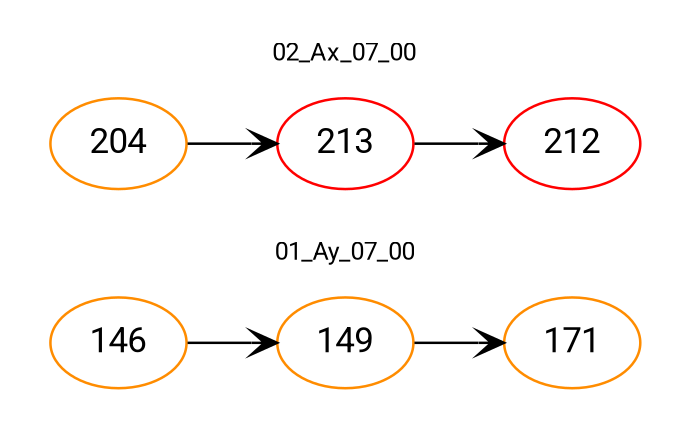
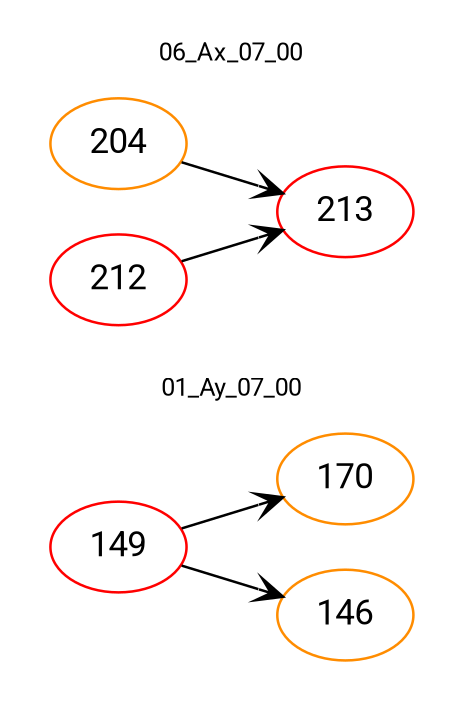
cluster "02_Ax_07_00": label "02_Ax_07_00" -> "06_Ax_07_00"
edge "213" -> "212": reversed
edge "146" -> "149": reversed
node "149": color darkorange -> red
node "171": label "171" -> "170"
